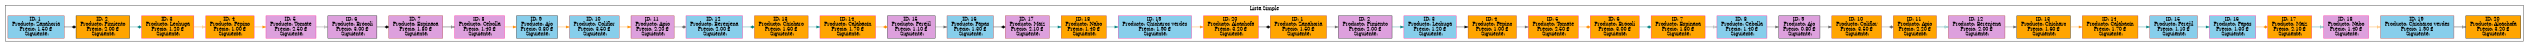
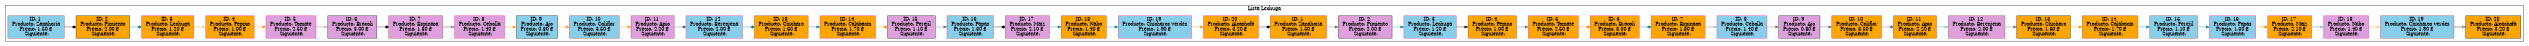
cluster "Lista Simple": label "Lista Simple" -> "Lista Lechuga"
